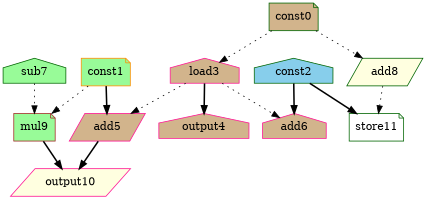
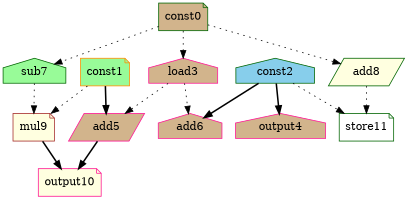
edge "const0" -> "sub7": added
edge "load3" -> "output4": now "const2" -> "output4"
edge "const2" -> "store11": style bold -> dotted
node "mul9": fillcolor palegreen -> lightyellow
node "output10": shape parallelogram -> note
